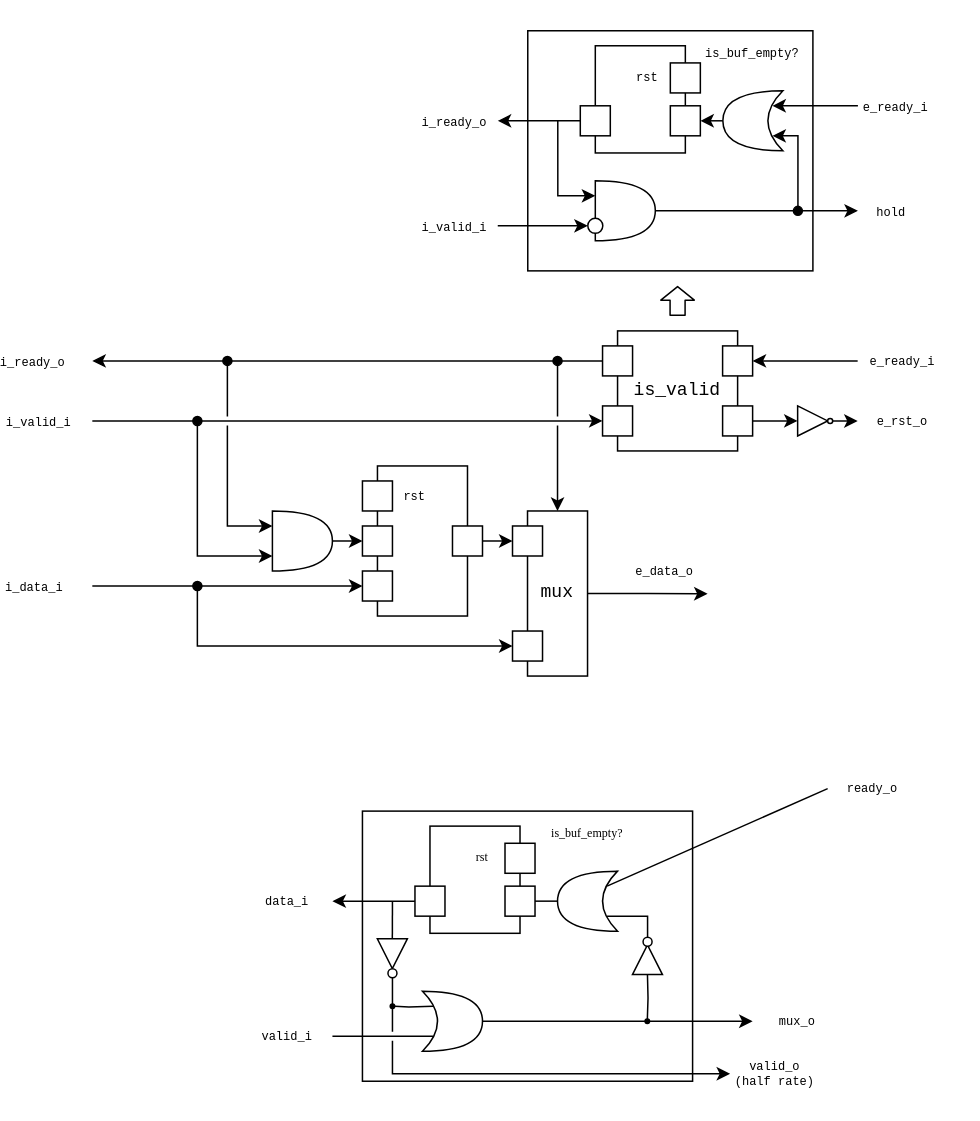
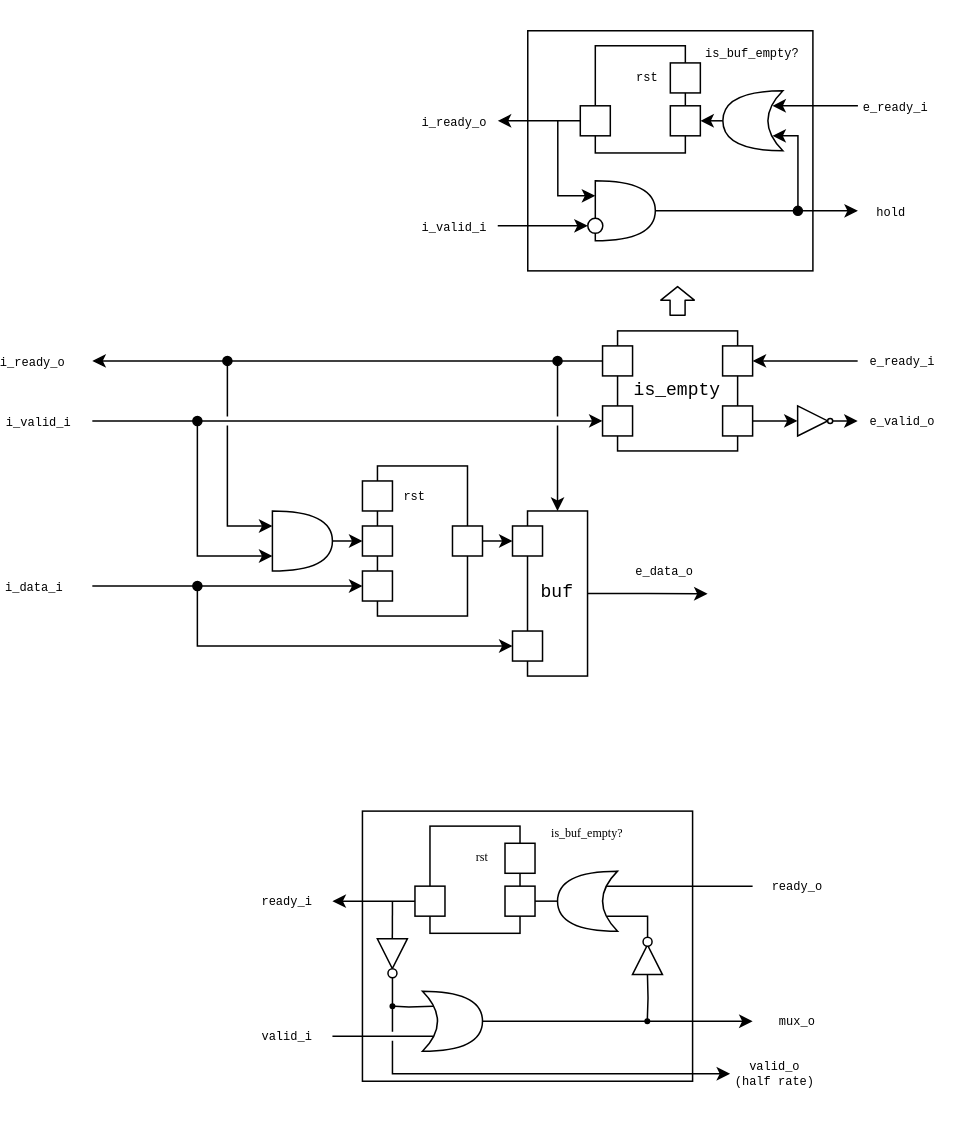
node "is_valid": label "is_valid" -> "is_empty"
node "e_rst_o": label "e_rst_o" -> "e_valid_o"
node "mux": label "mux" -> "buf"
node "ready_o": moved (872, 788) -> (797, 886)
node "data_i": label "data_i" -> "ready_i"
